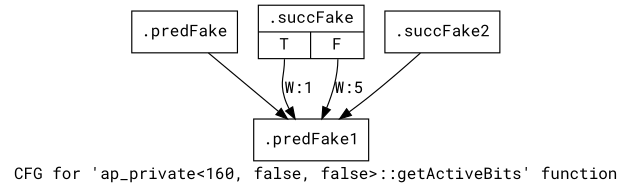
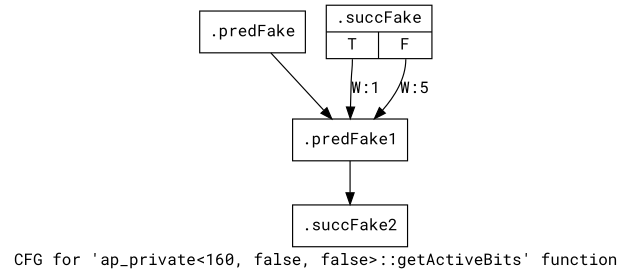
edge ".succFake2" -> ".predFake1": reversed
